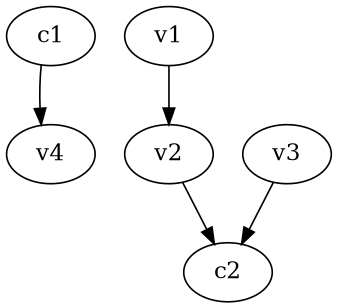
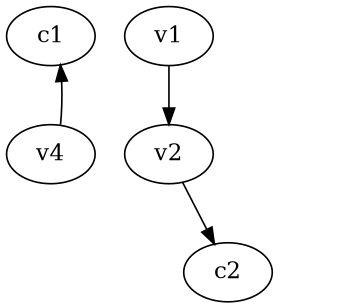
edge "c1" -> "v4": reversed
node "v3": removed
